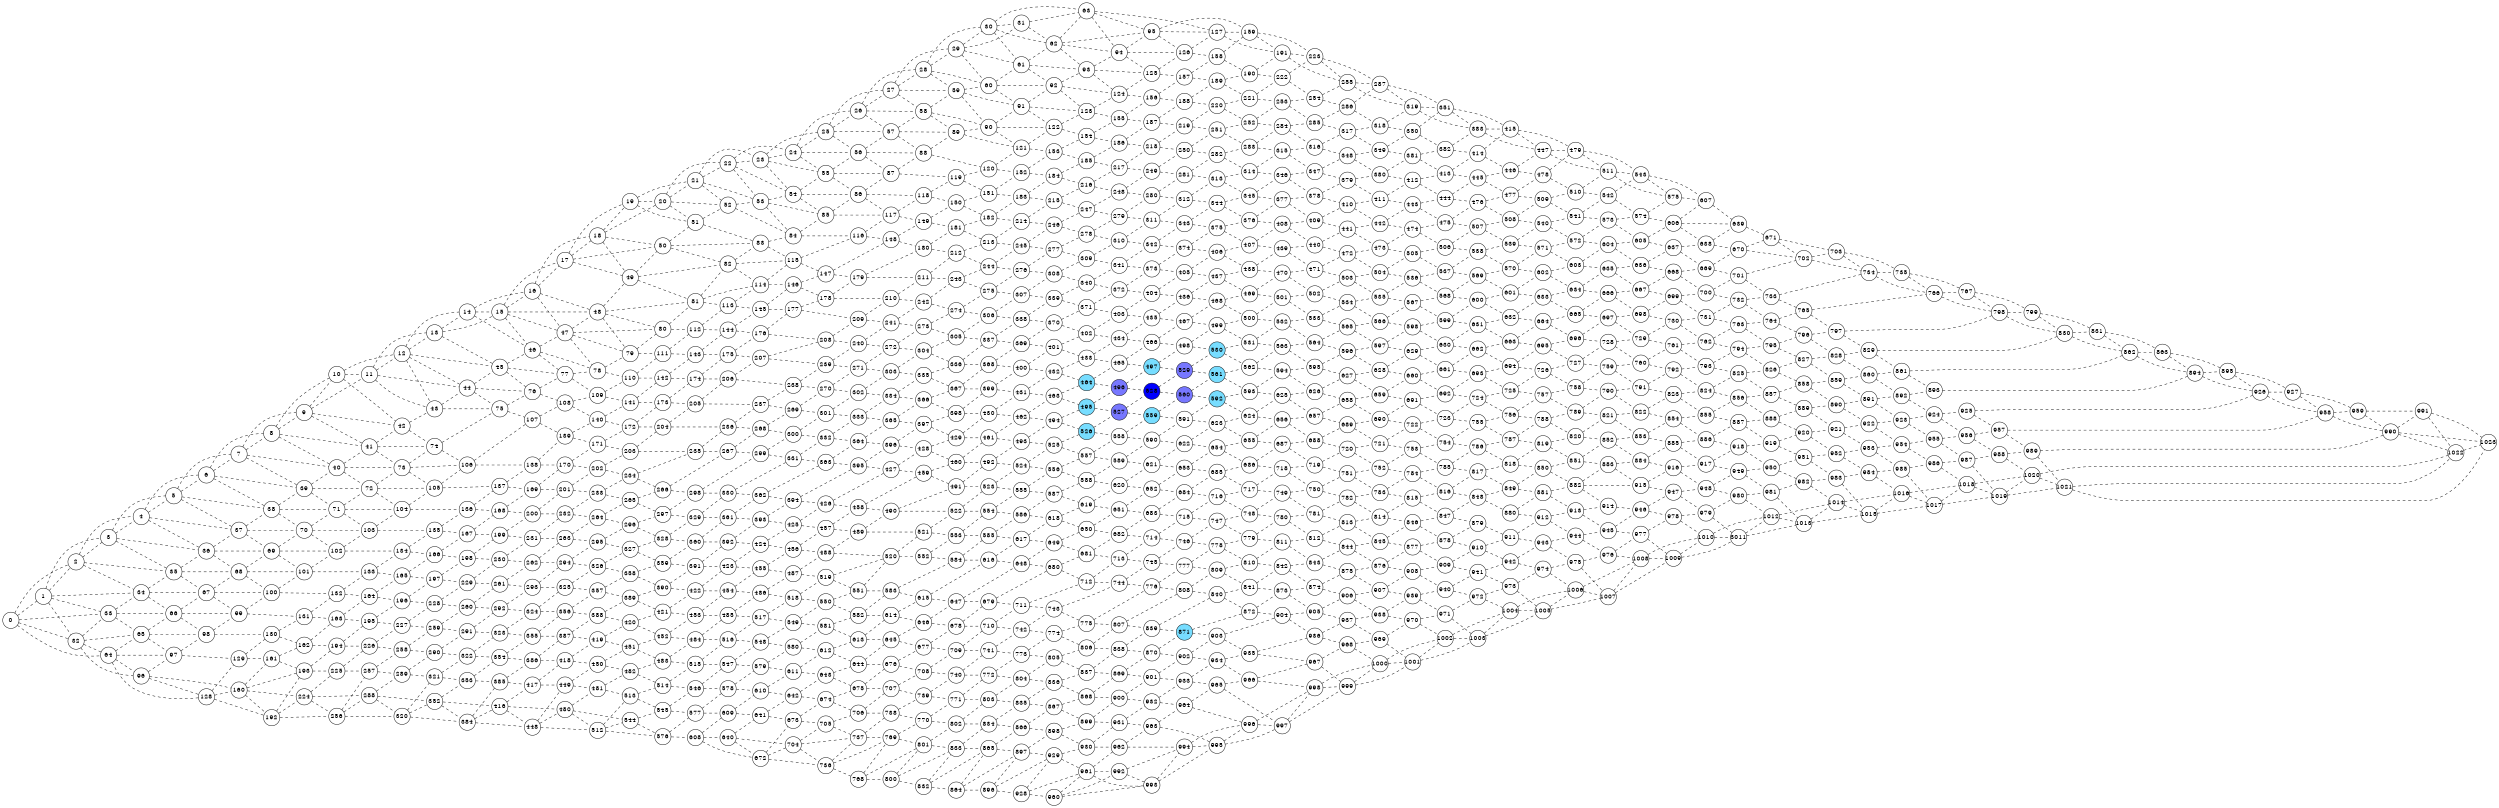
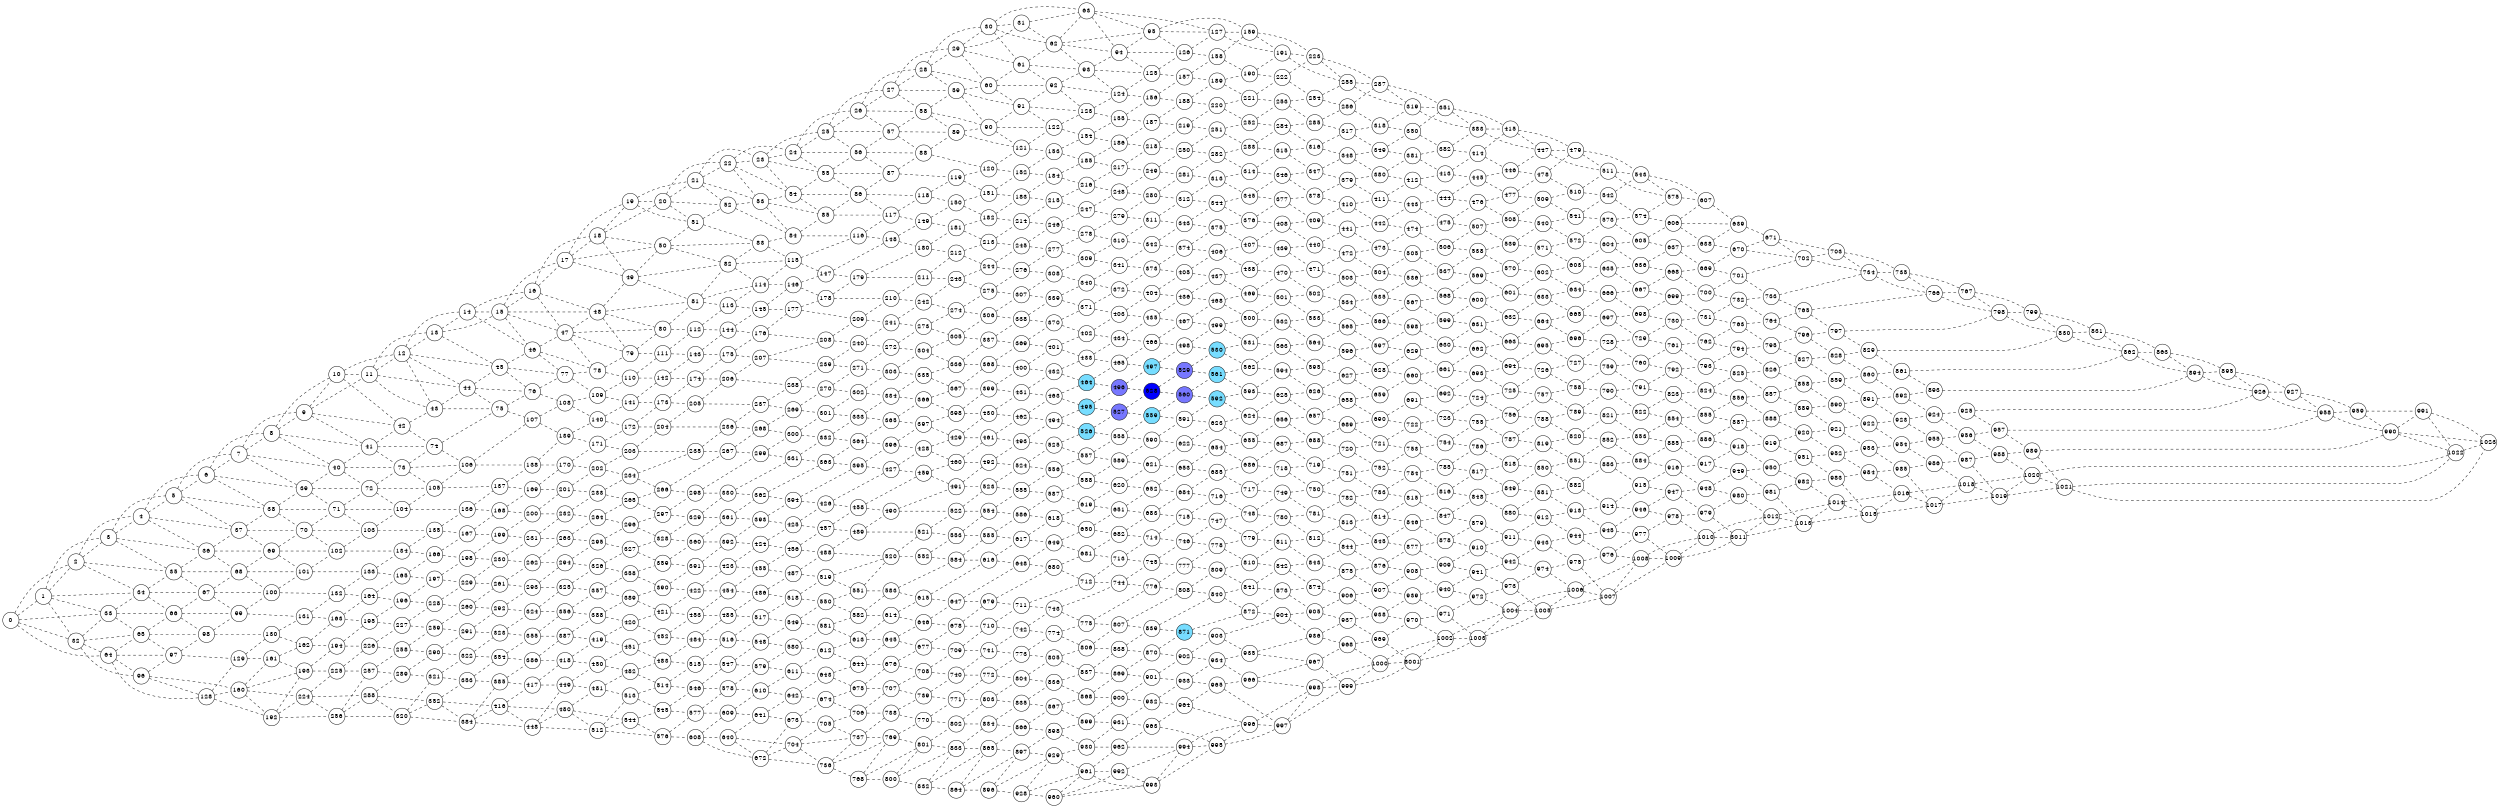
edge "659" -- "691": removed
edge "882" -- "915": now "914" -- "915"
node "1001": label "1001" -> "8001"
